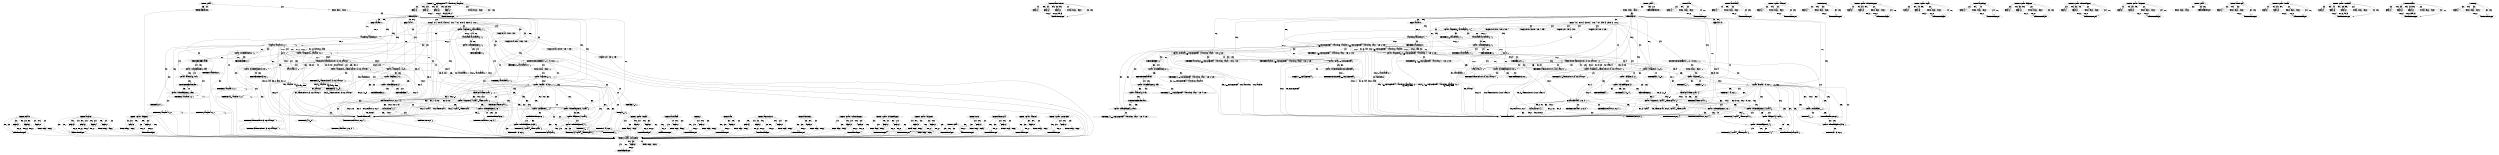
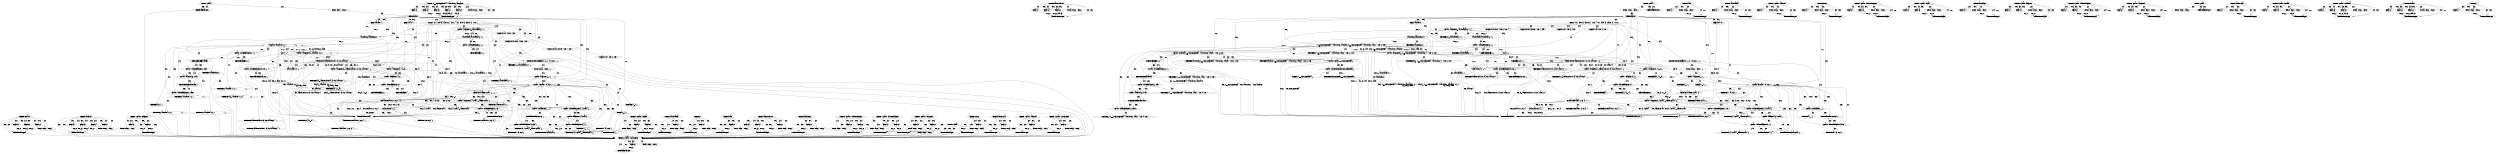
node "(PARAM,p5)": added
edge "(<operator>.equals,c == LUA_SIGNATURE[0])" -> "(LITERAL,0,c == LUA_SIGNATURE[0])": now "(<operator>.indirectIndexAccess,LUA_SIGNATURE[0])" -> "(LITERAL,0,c == LUA_SIGNATURE[0])"
